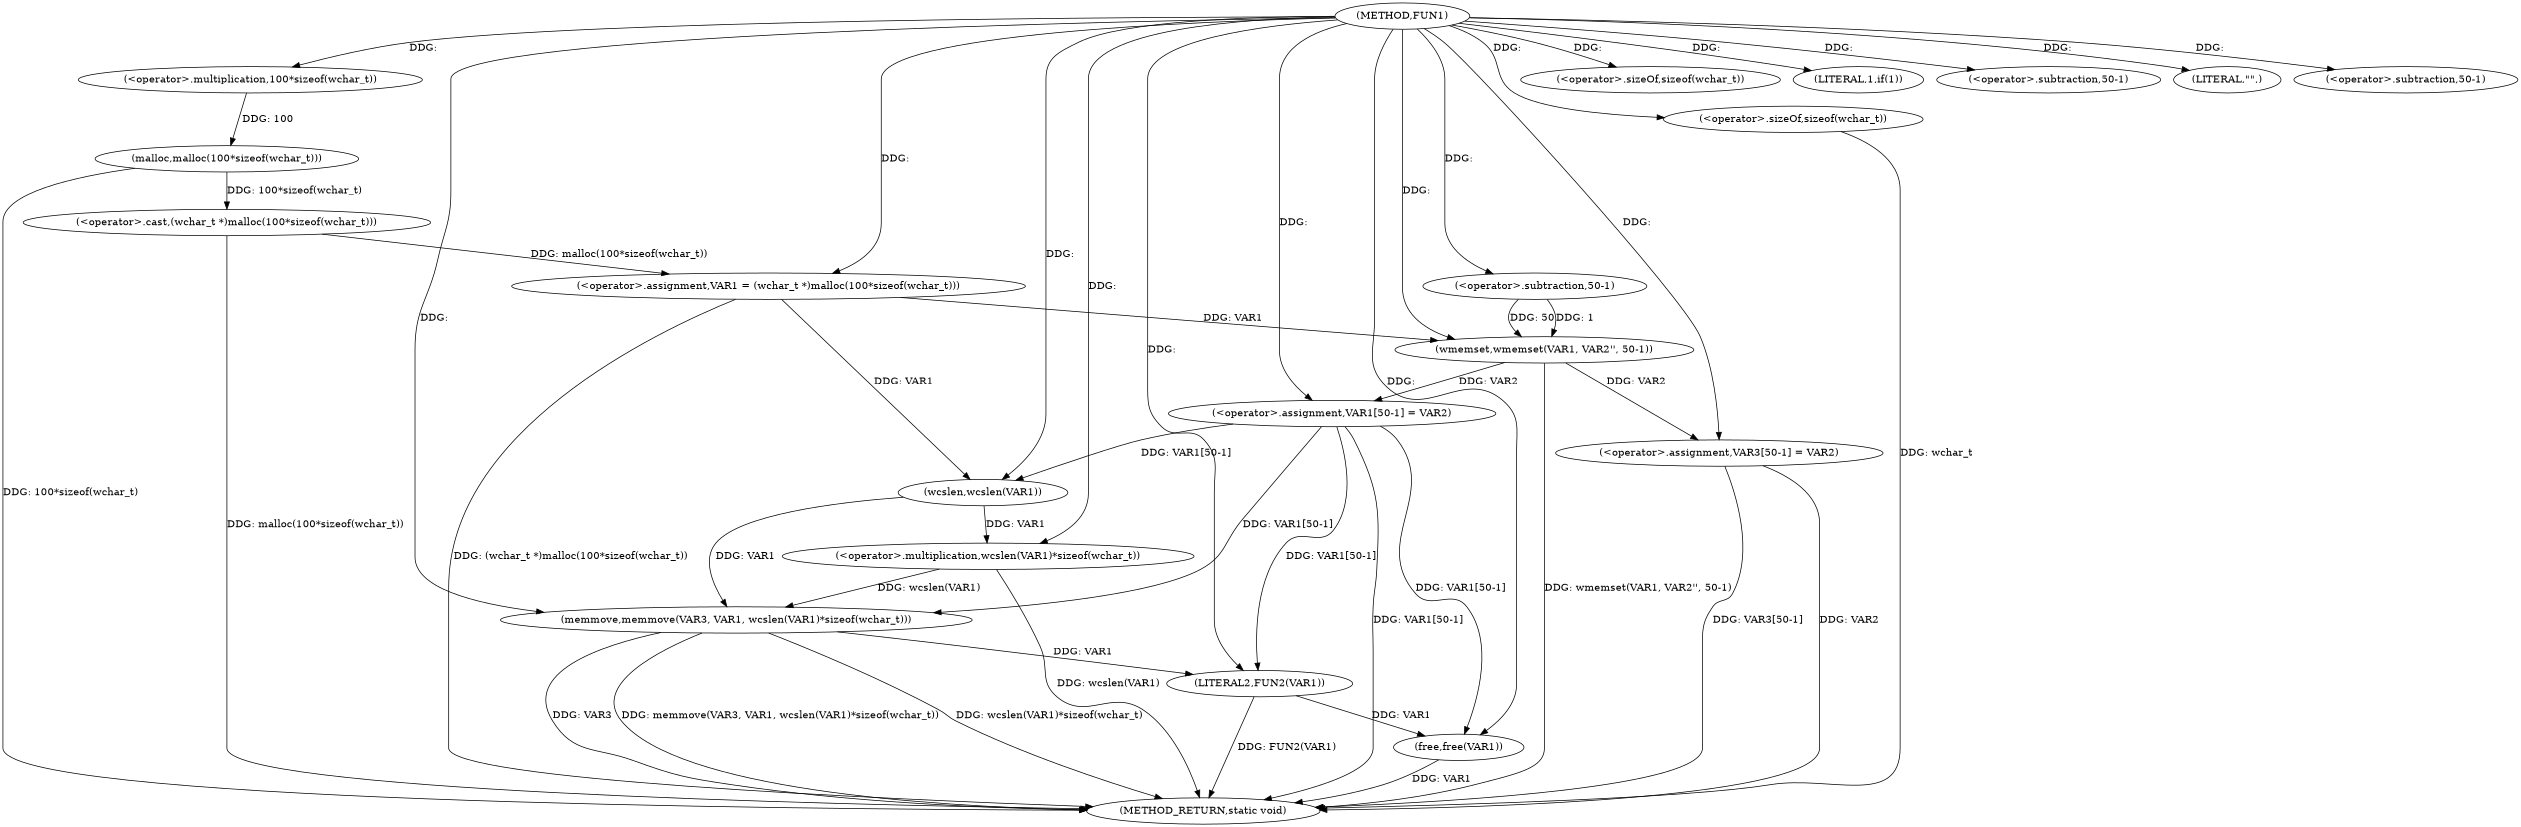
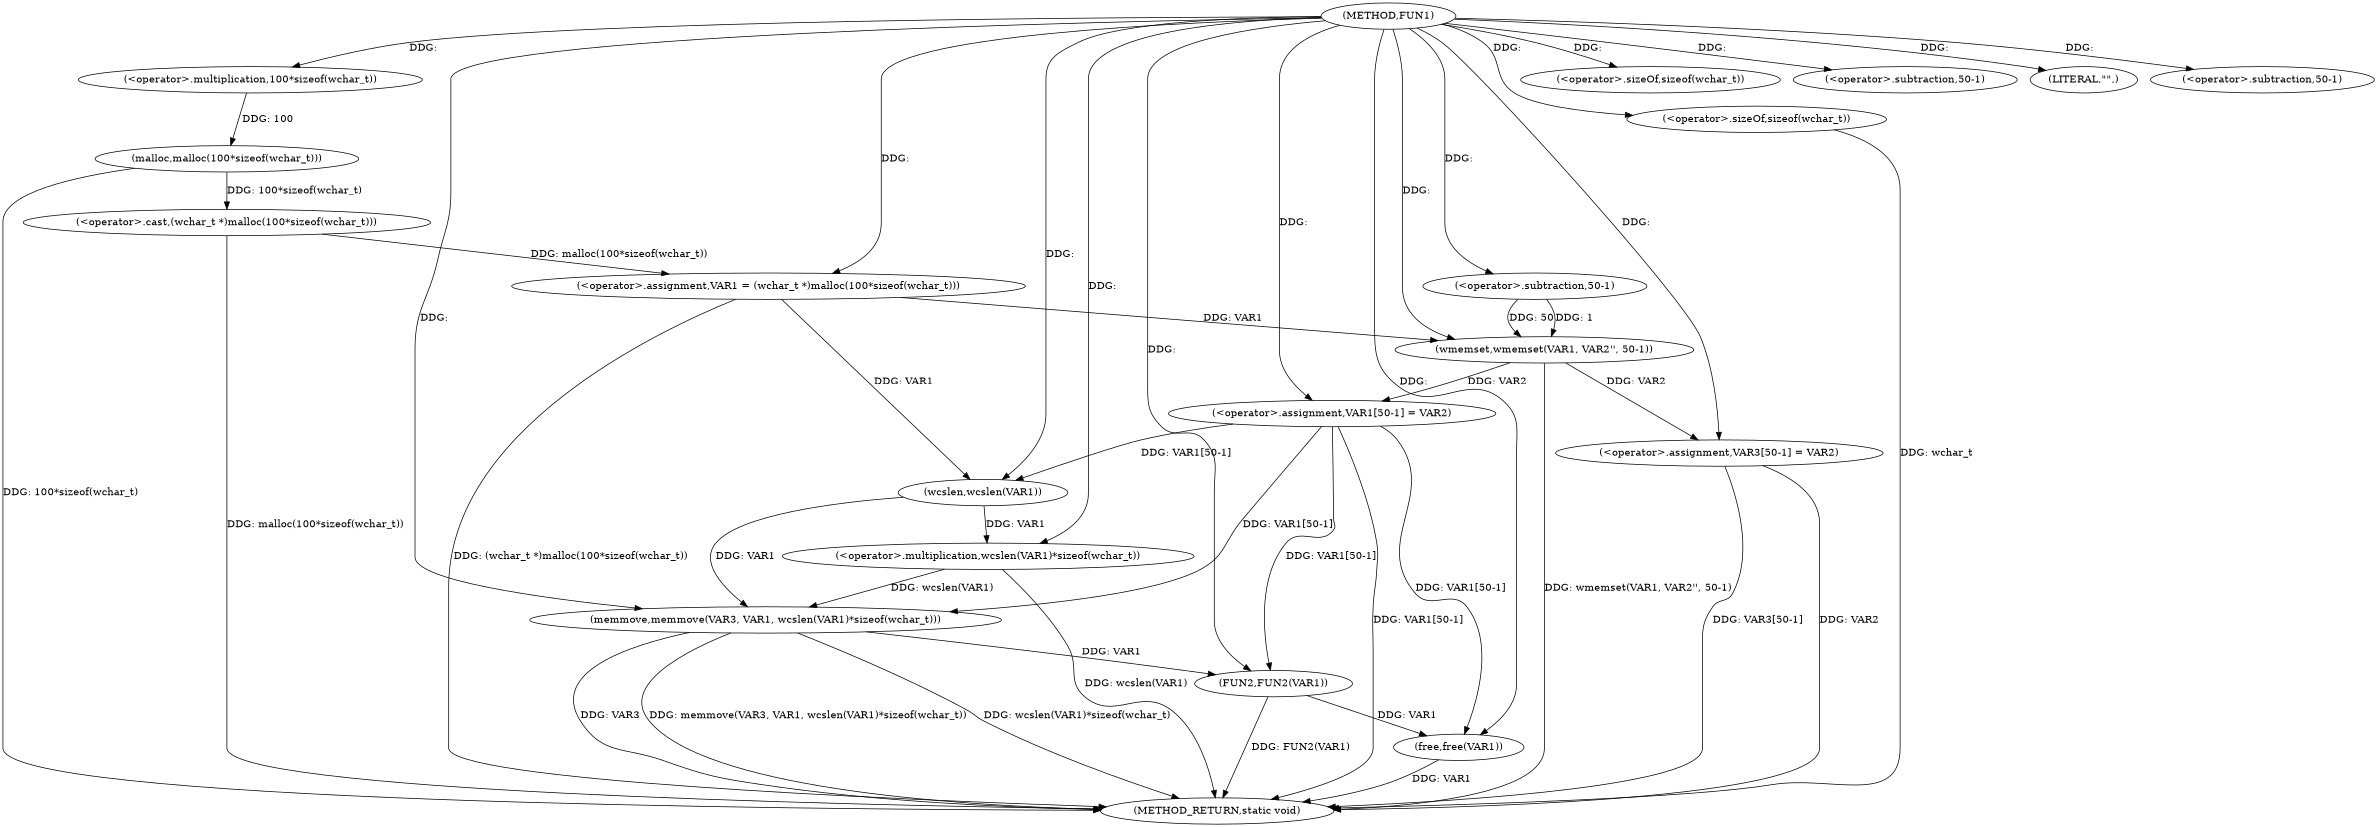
node "(LITERAL,1,if(1))": removed
node "(LITERAL2,FUN2(VAR1))": label "(LITERAL2,FUN2(VAR1))" -> "(FUN2,FUN2(VAR1))"
